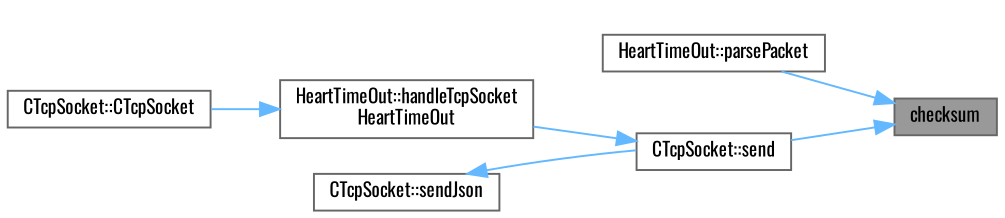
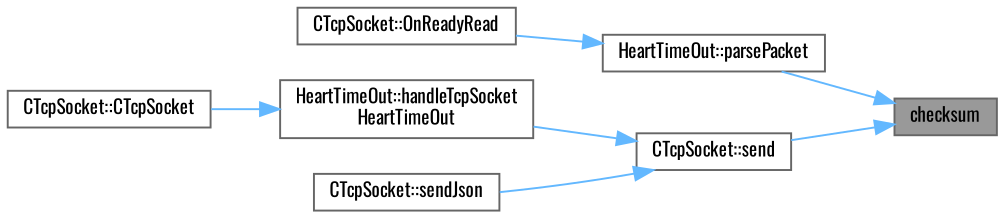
node "CTcpSocket::OnReadyRead": added
edge "CTcpSocket::send" -> "CTcpSocket::sendJson": reversed
